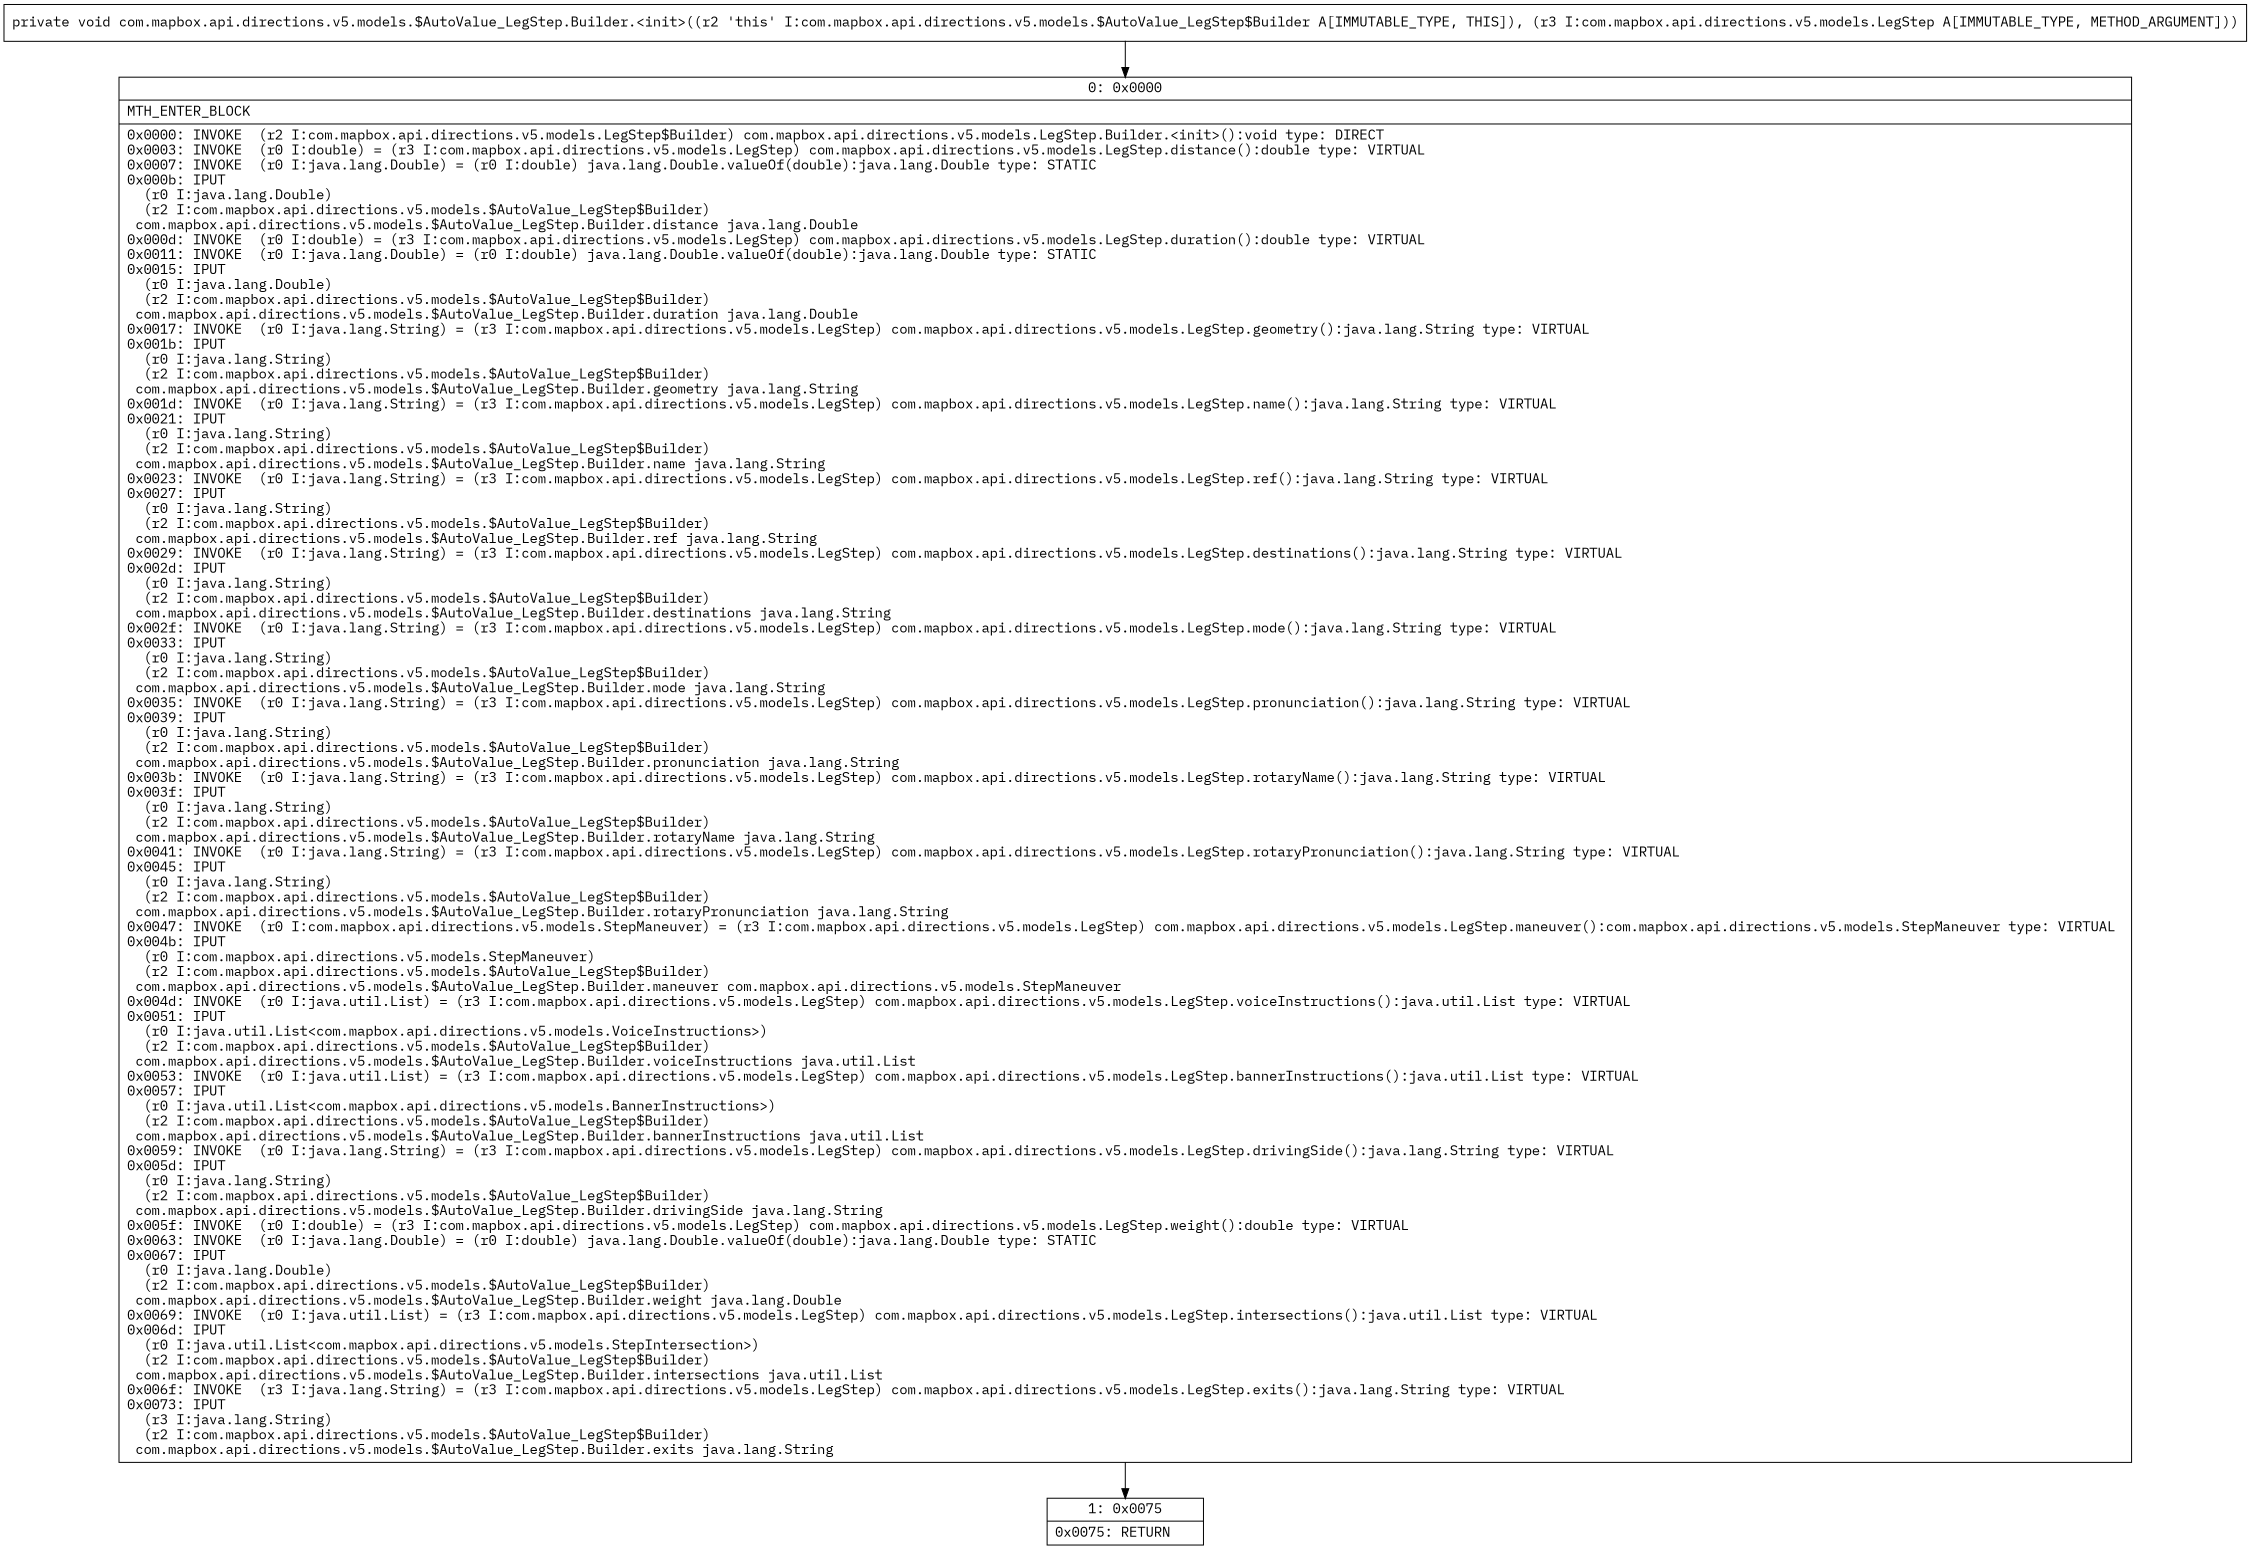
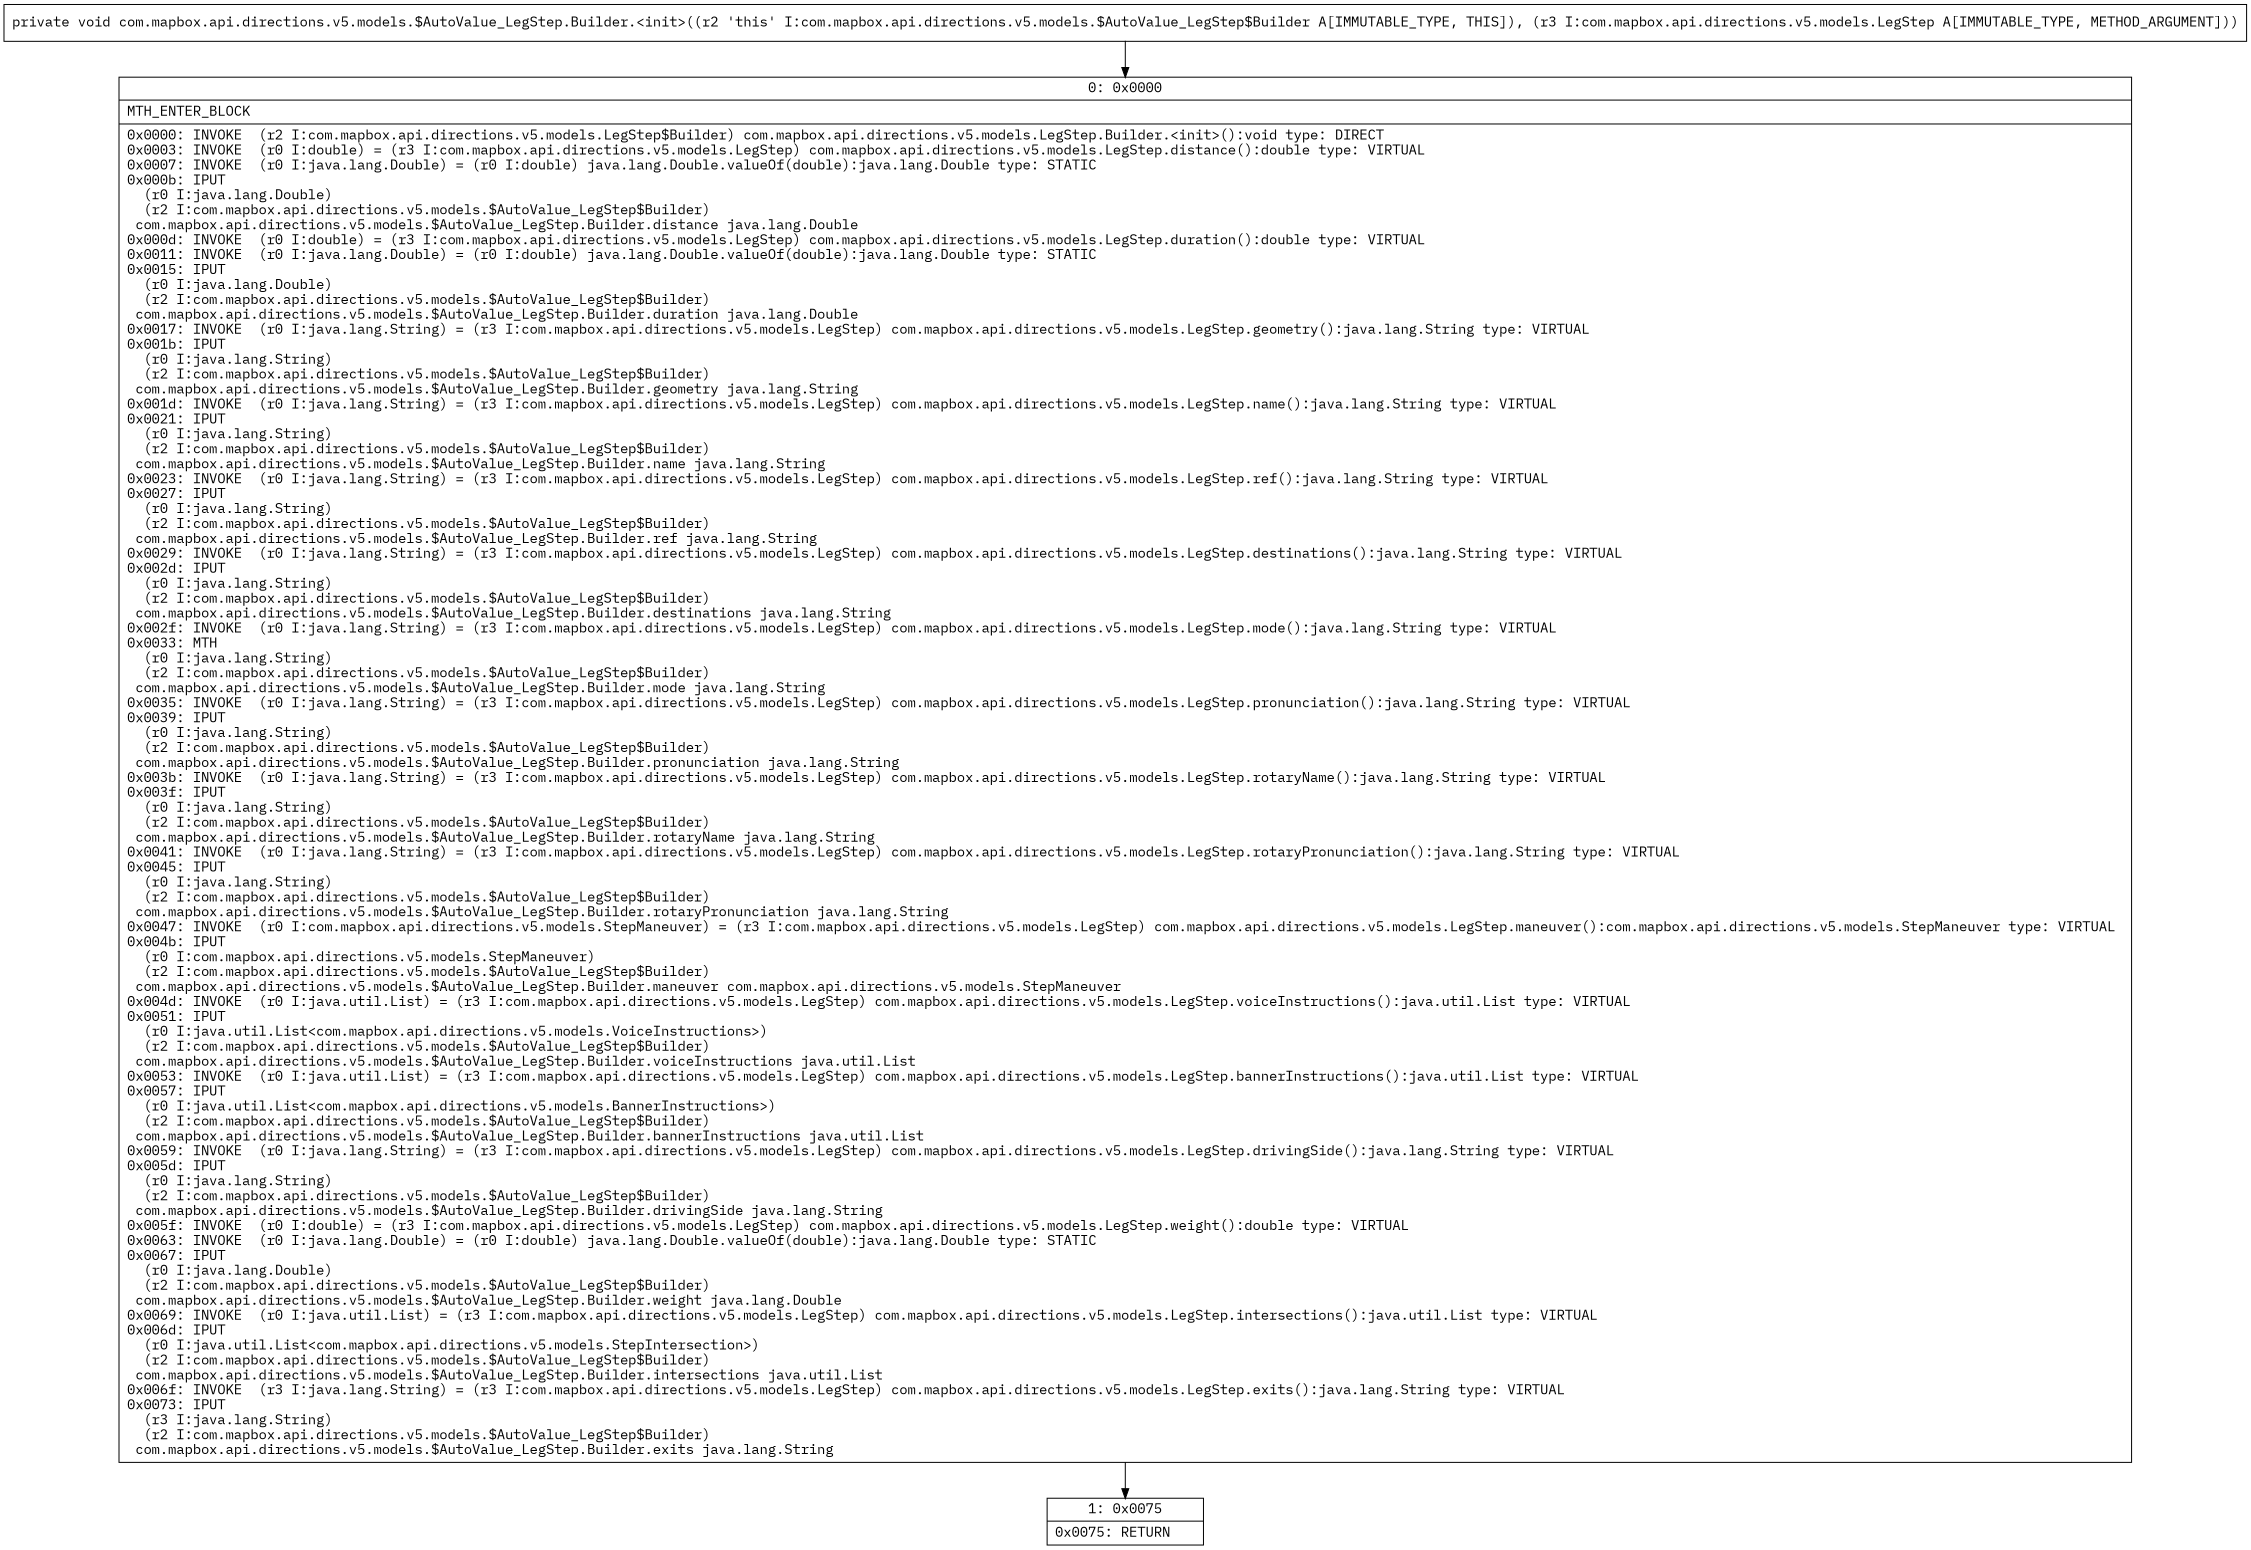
node "0: 0x0000": text "0x0033: IPUT" -> "0x0033: MTH"
